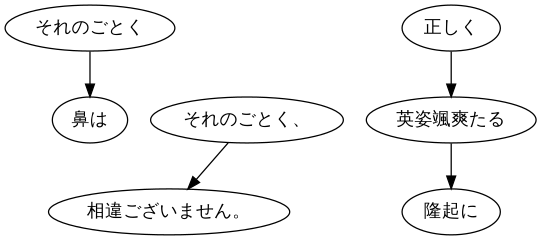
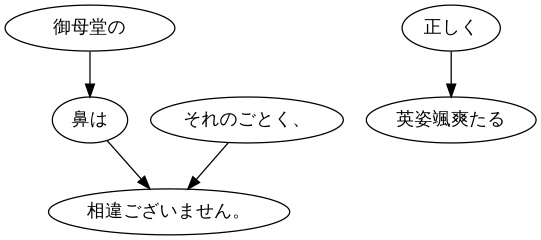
node "それのごとく": label "それのごとく" -> "御母堂の"
edge "鼻は" -> "相違ございません。": added
node "隆起に": removed
